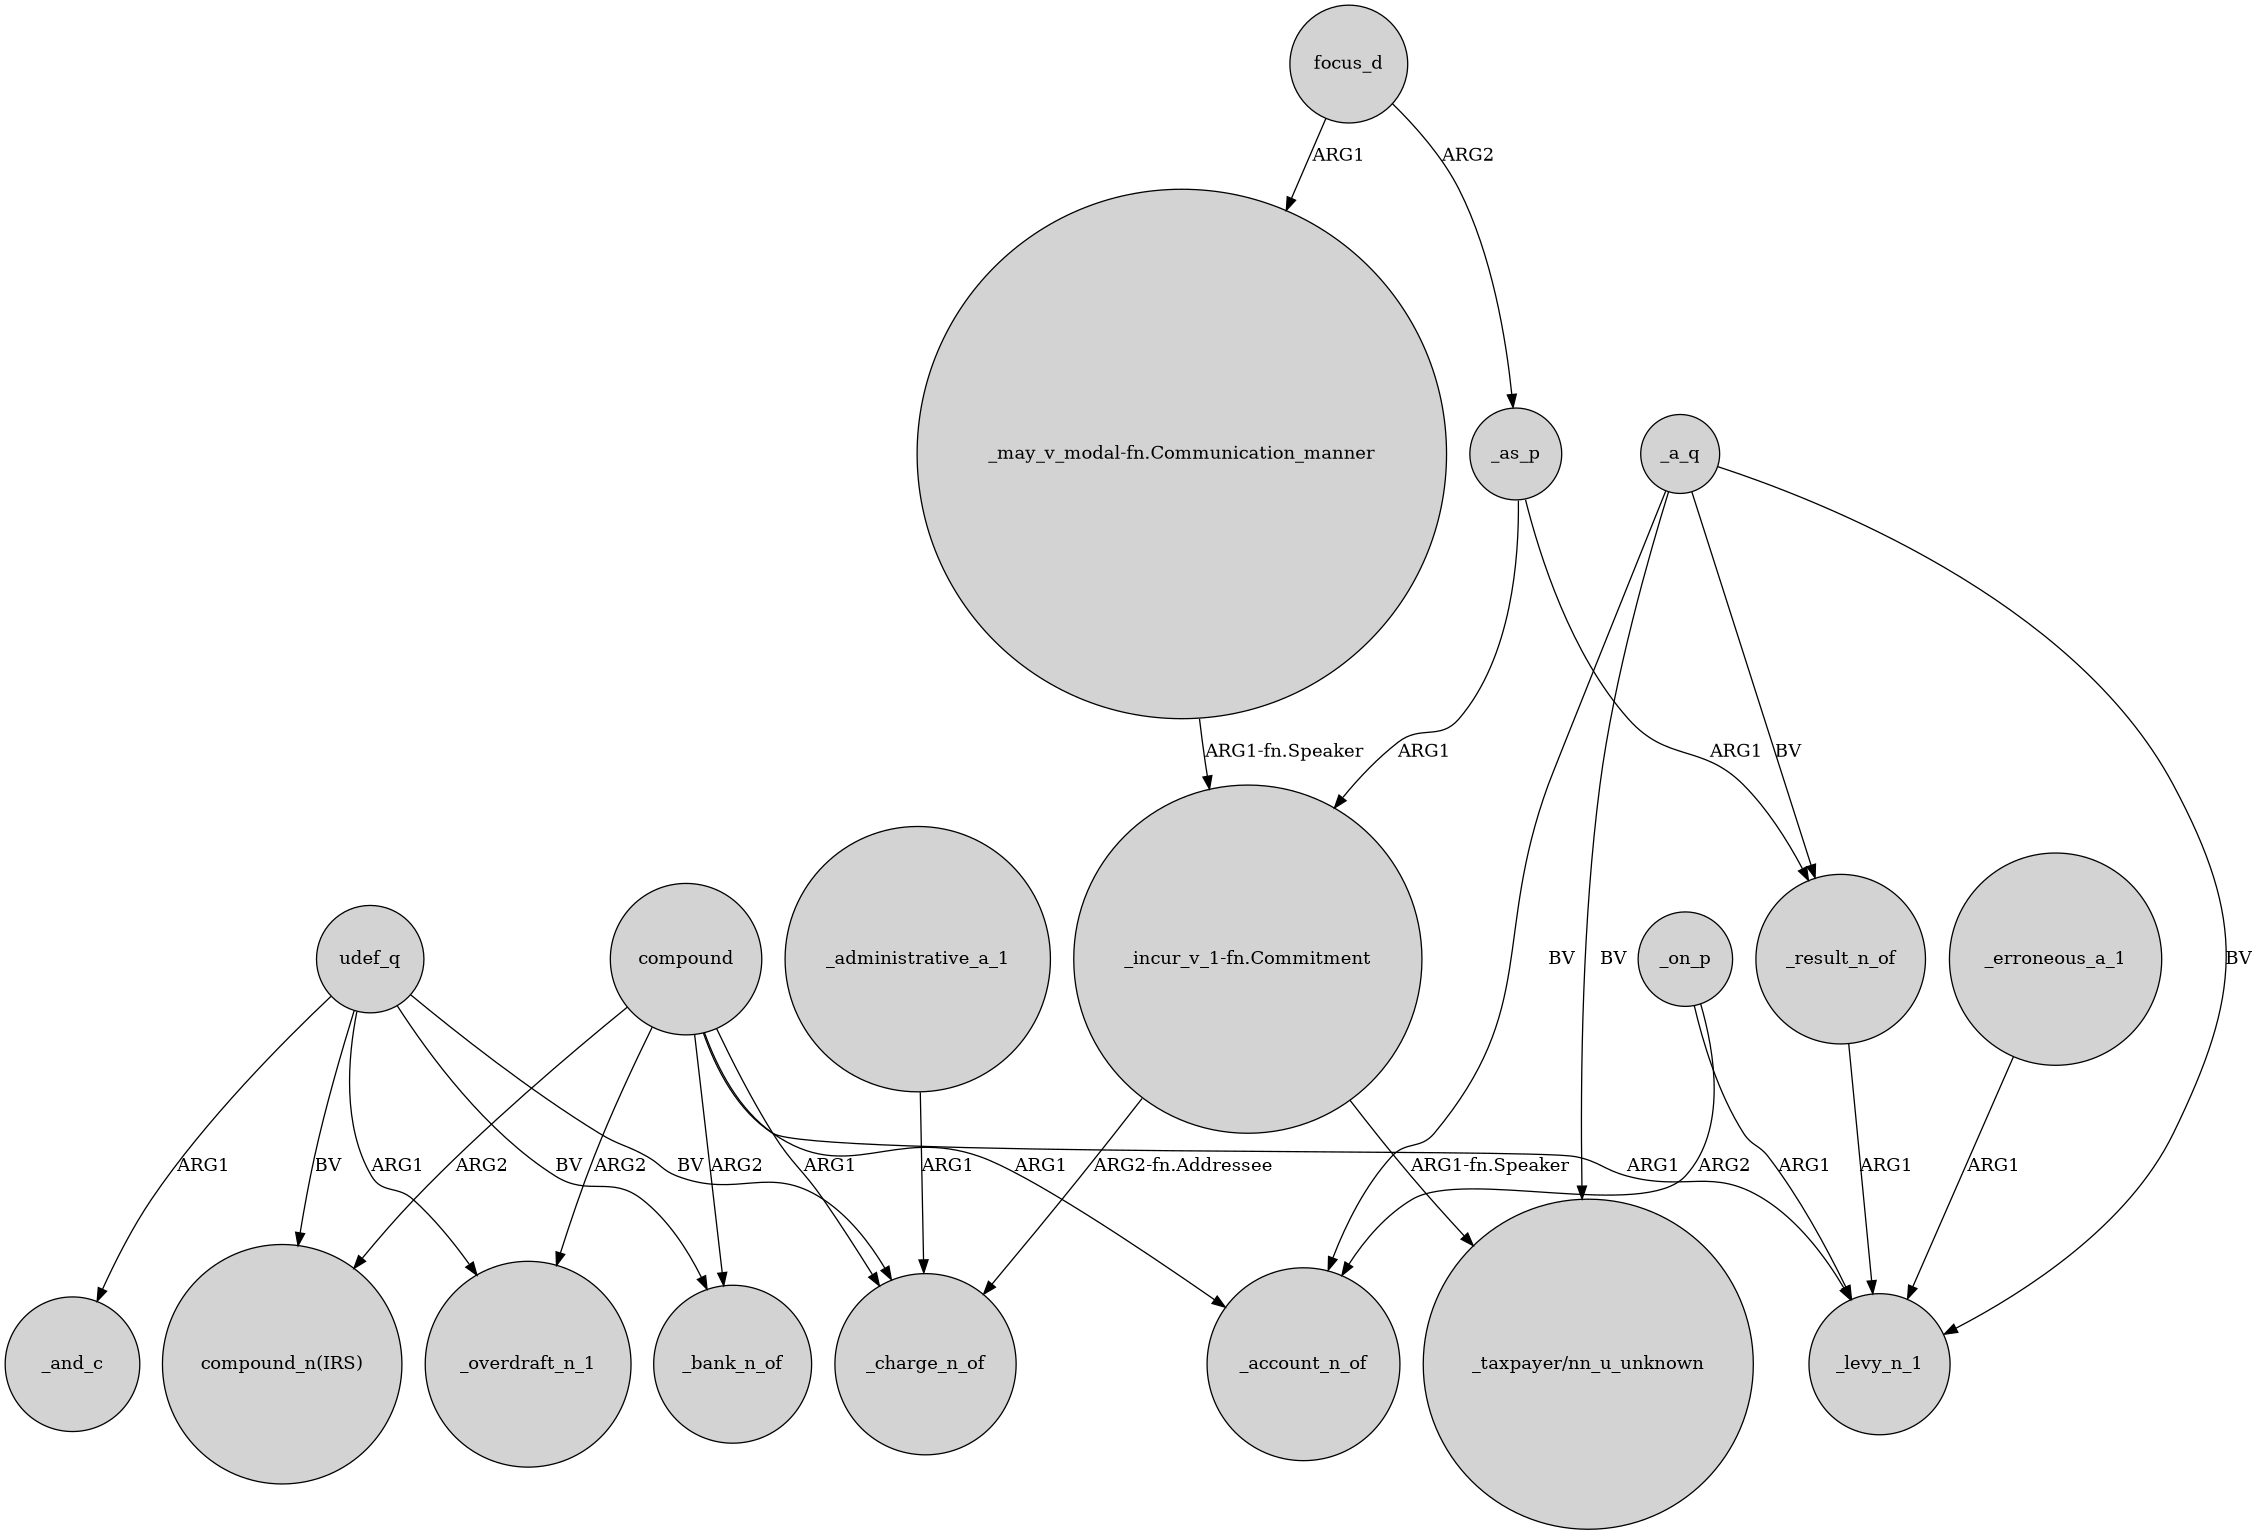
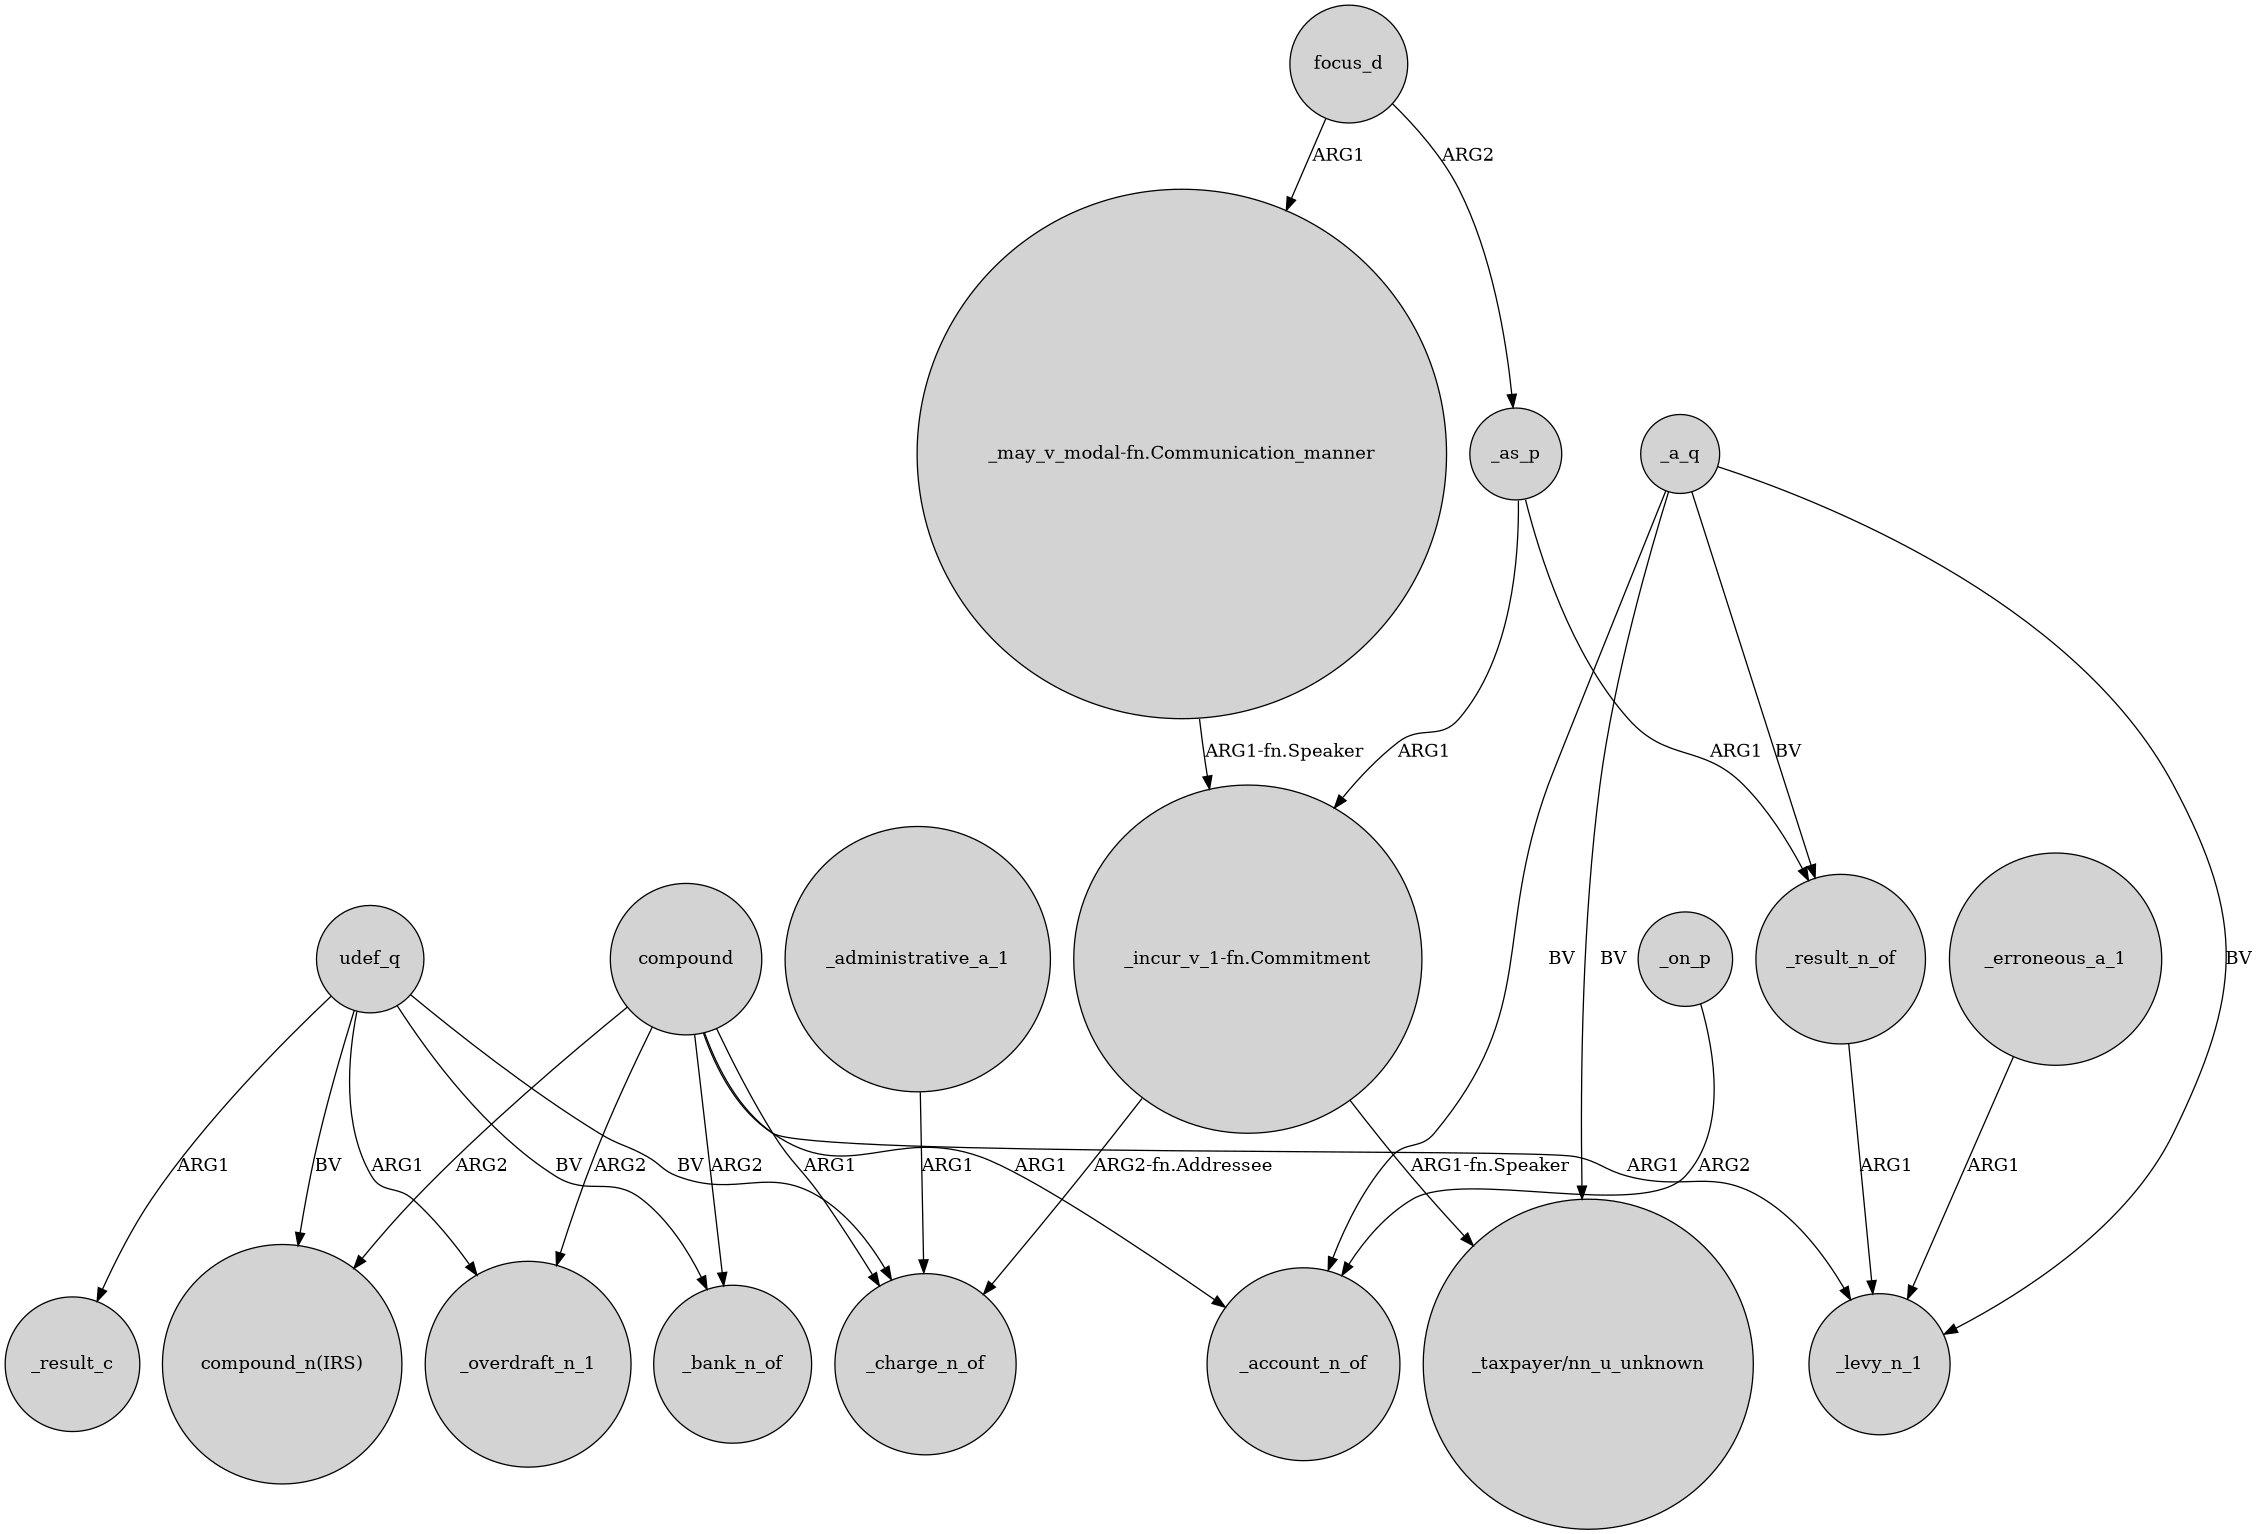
edge "_on_p" -> "_levy_n_1": removed, label "ARG1"
node "_and_c": label "_and_c" -> "_result_c"
